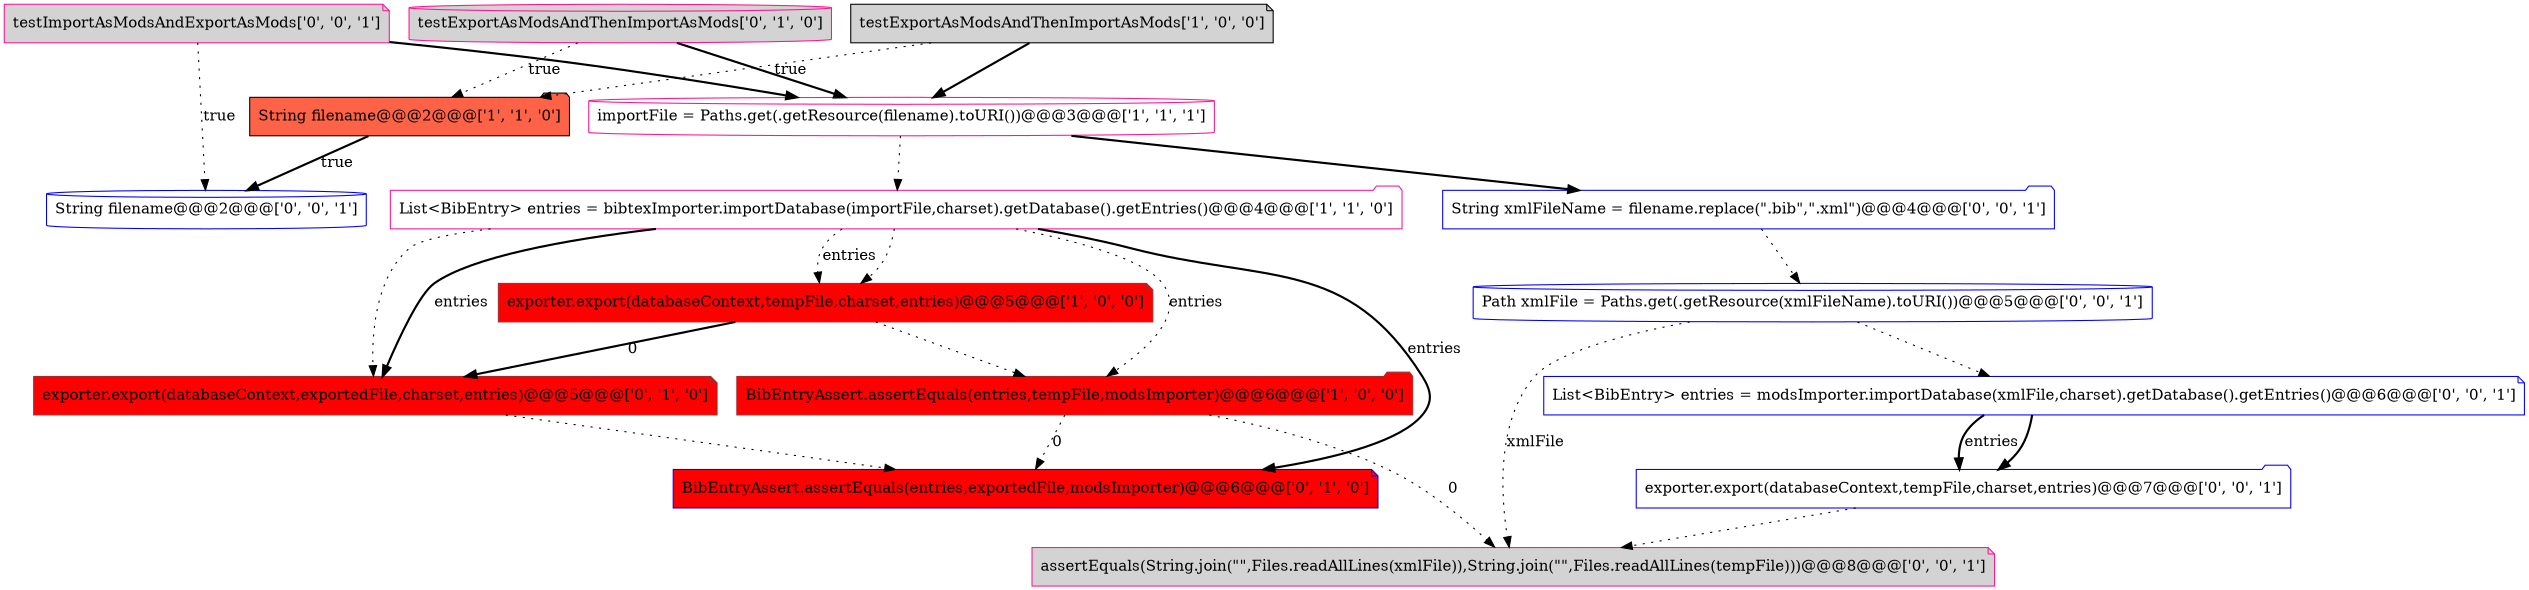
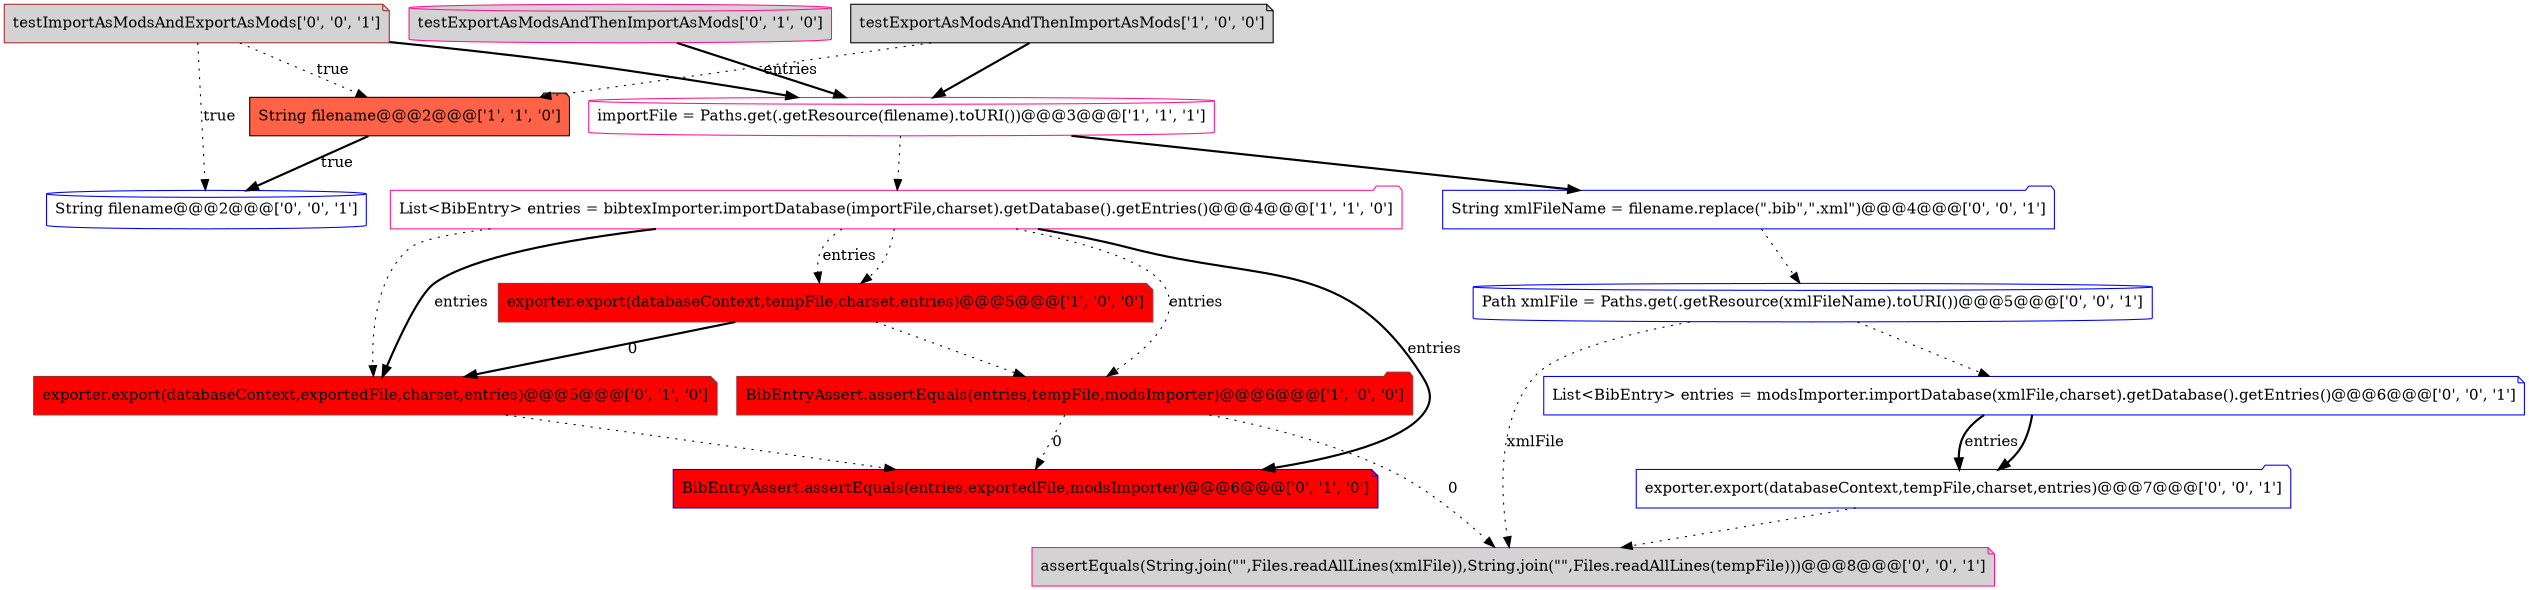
node "testImportAsModsAndExportAsMods['0', '0', '1']": color deeppink -> brown
edge "testExportAsModsAndThenImportAsMods['0', '1', '0']" -> "String filename@@@2@@@['1', '1', '0']": now "testImportAsModsAndExportAsMods['0', '0', '1']" -> "String filename@@@2@@@['1', '1', '0']"
edge "testExportAsModsAndThenImportAsMods['1', '0', '0']" -> "String filename@@@2@@@['1', '1', '0']": label "true" -> "entries"
